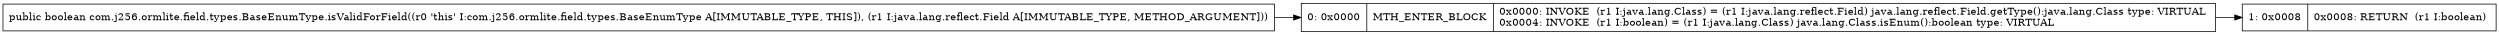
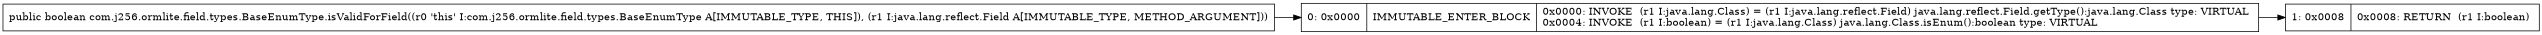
node "0: 0x0000": text "MTH_ENTER_BLOCK" -> "IMMUTABLE_ENTER_BLOCK"
